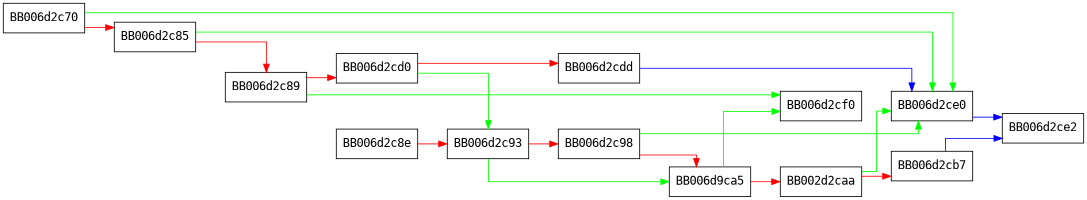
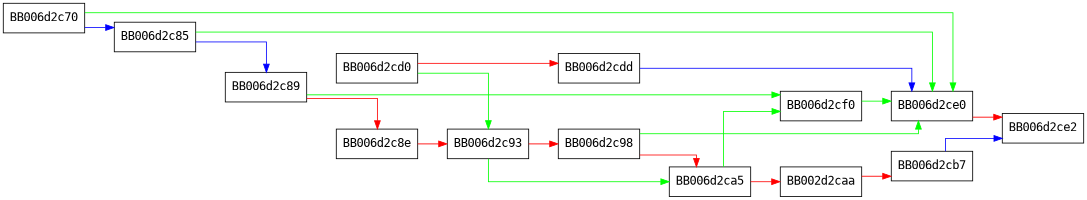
edge "BB006d2c70" -> "BB006d2c85": color red -> blue
edge "BB006d2c85" -> "BB006d2c89": color red -> blue
edge "BB006d2c89" -> "BB006d2cd0": now "BB006d2c89" -> "BB006d2c8e"
edge "BB006d2ce0" -> "BB006d2ce2": color blue -> red
edge "BB002d2caa" -> "BB006d2ce0": now "BB006d2cf0" -> "BB006d2ce0"
node "BB006d9ca5": label "BB006d9ca5" -> "BB006d2ca5"
